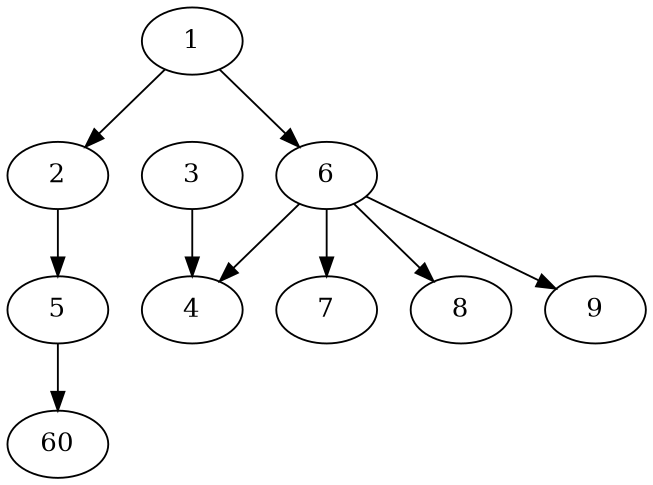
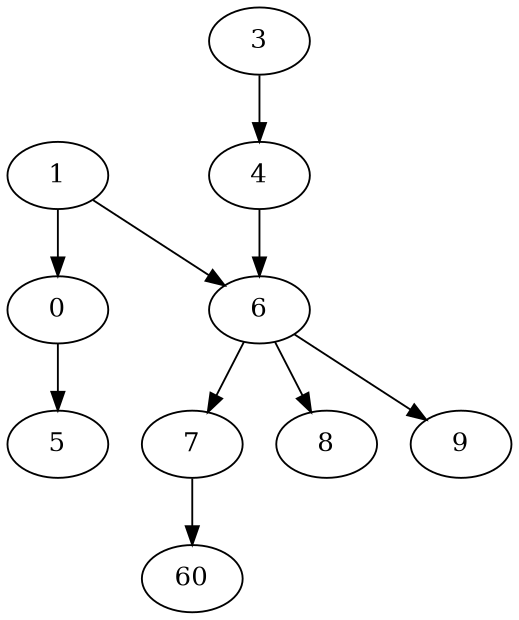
node "2": label "2" -> "0"
edge "6" -> "4": reversed
edge "5" -> "60": now "7" -> "60"
